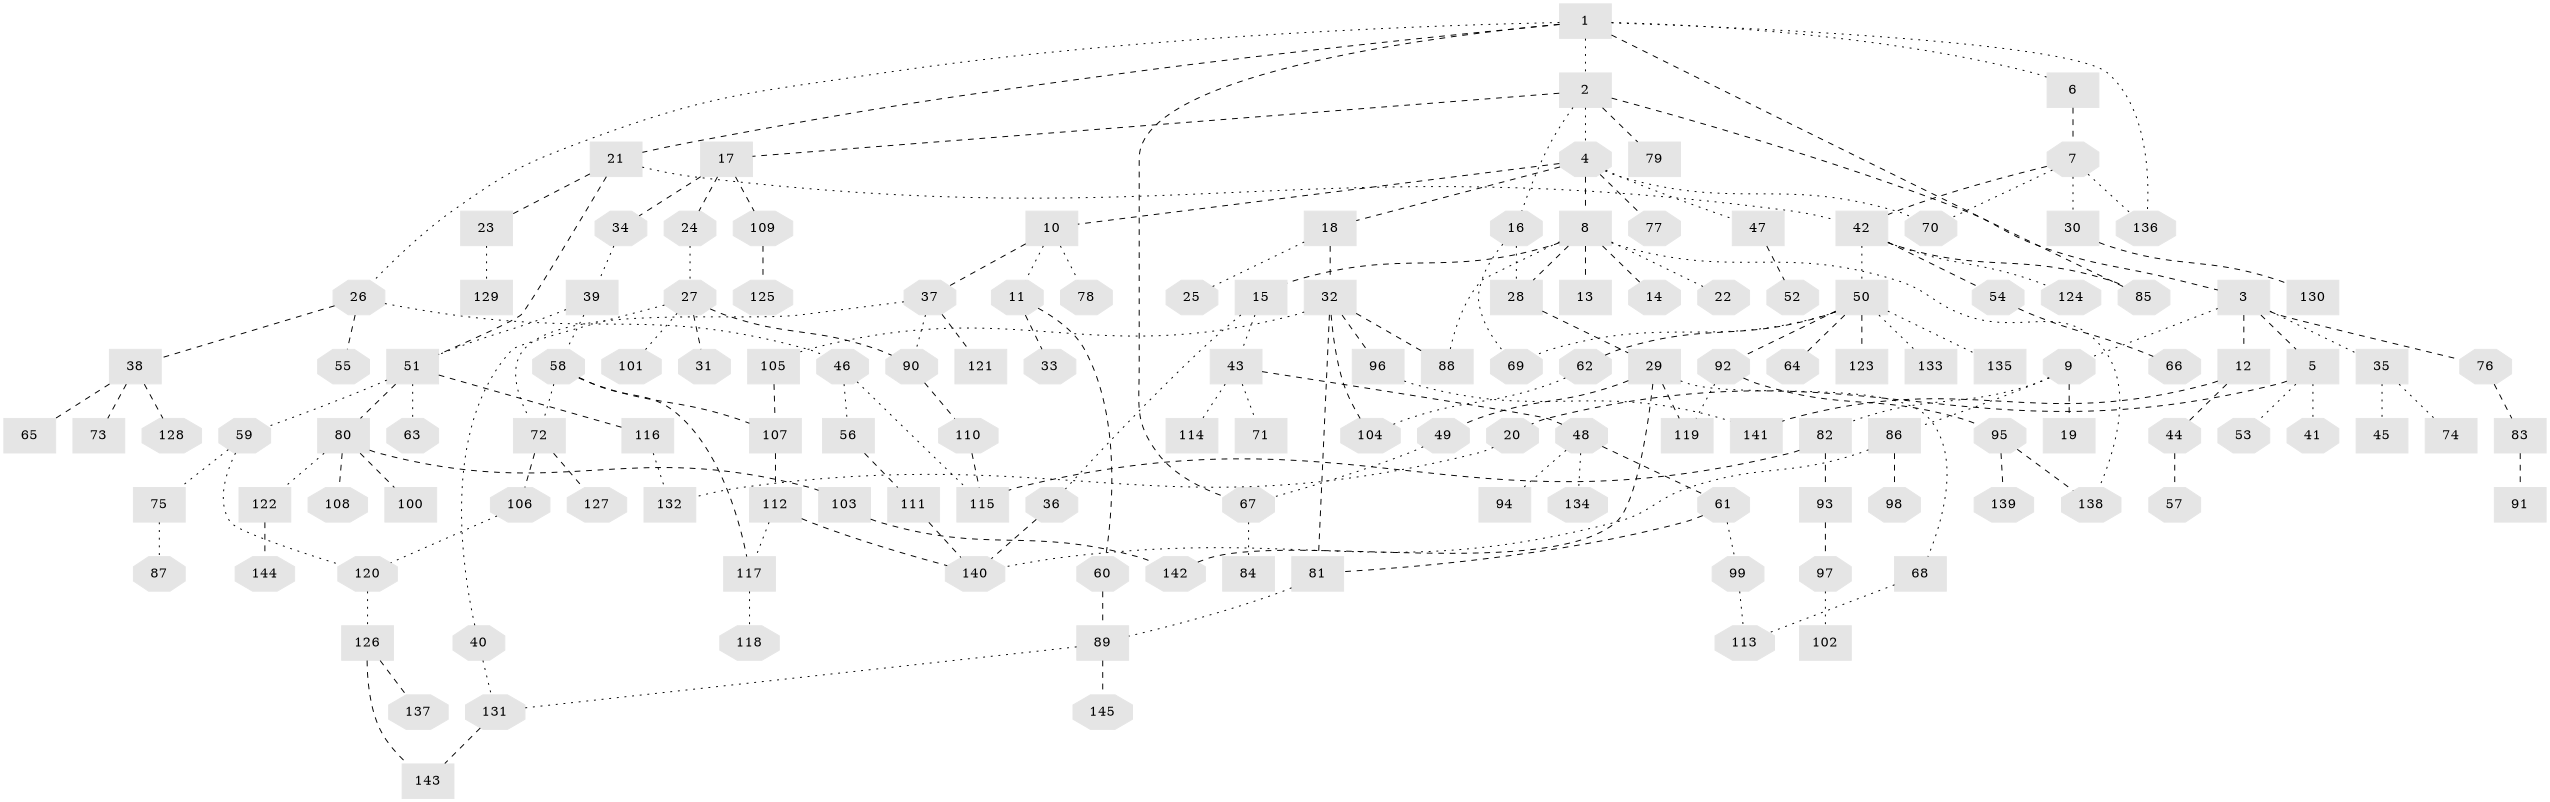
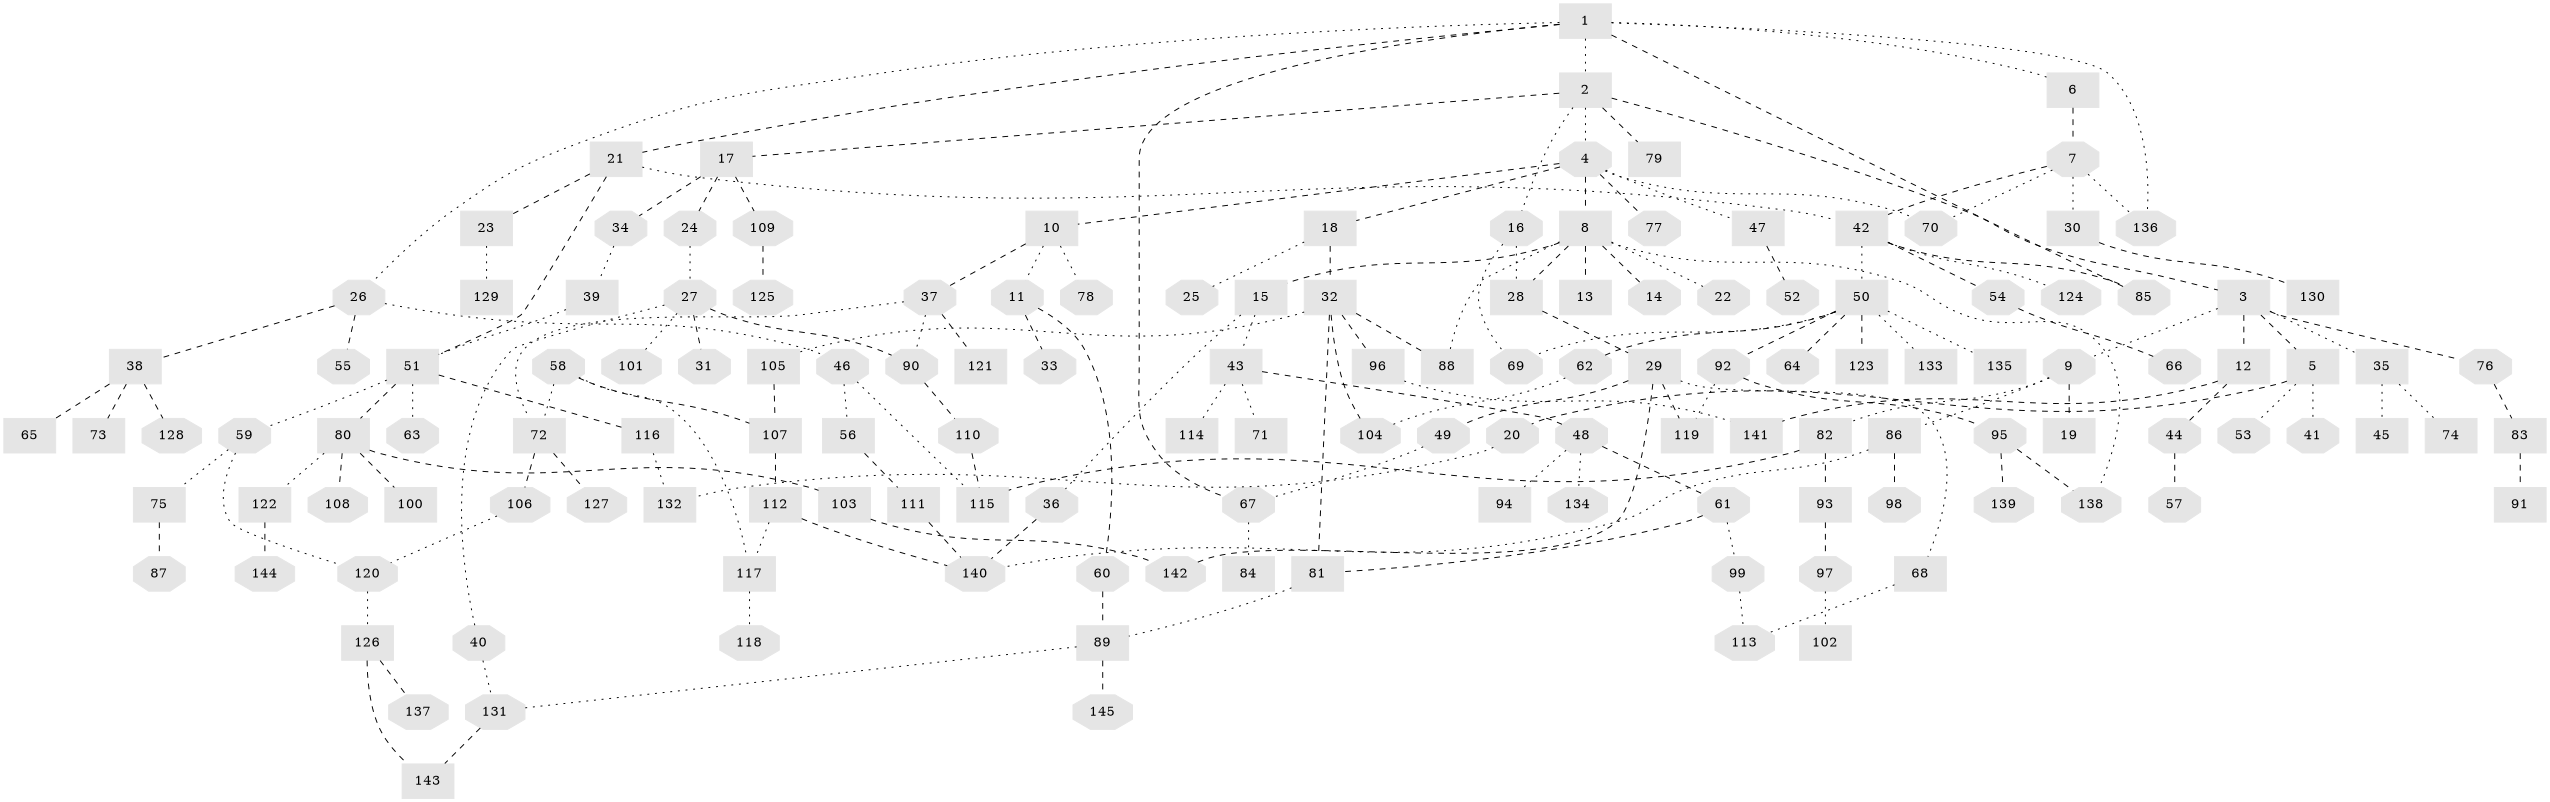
edge "39" -- "58": removed
edge "58" -- "117": style dashed -> dotted
edge "75" -- "87": style dotted -> dashed
